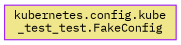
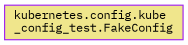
node "kubernetes.config.kube _test_test.FakeConfig": label "kubernetes.config.kube _test_test.FakeConfig" -> "kubernetes.config.kube _config_test.FakeConfig"
